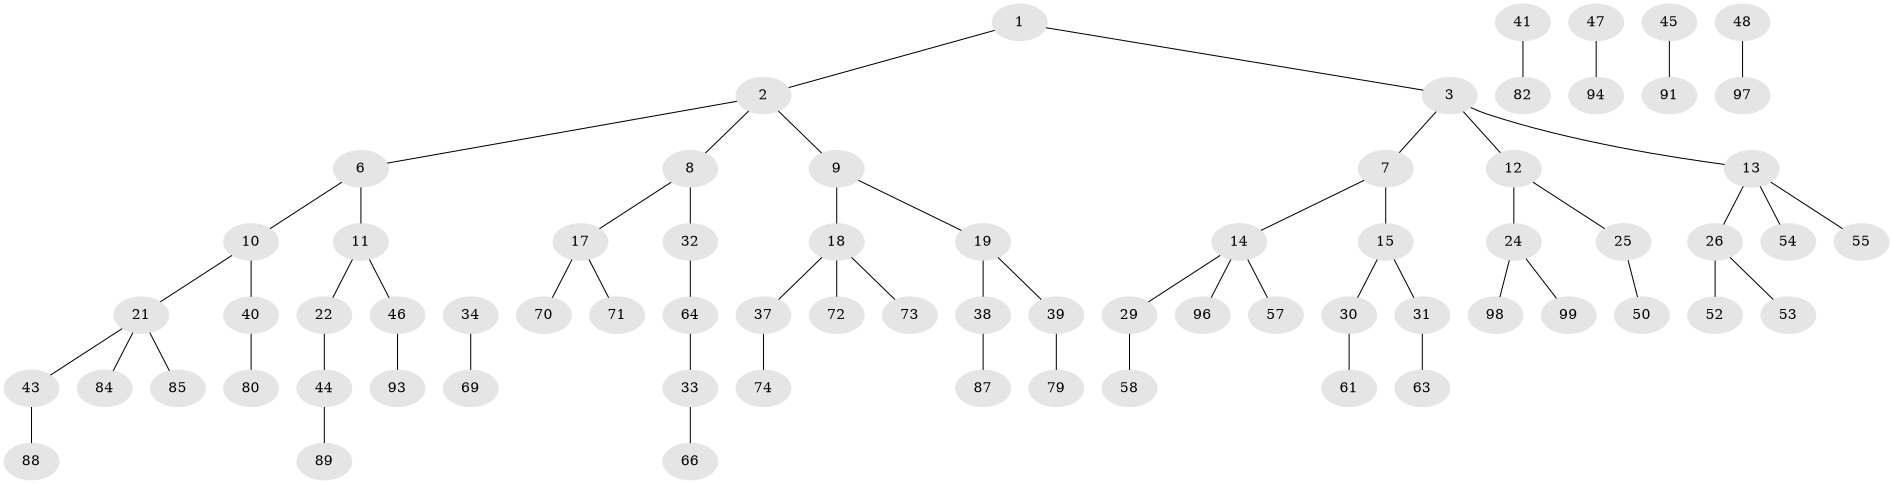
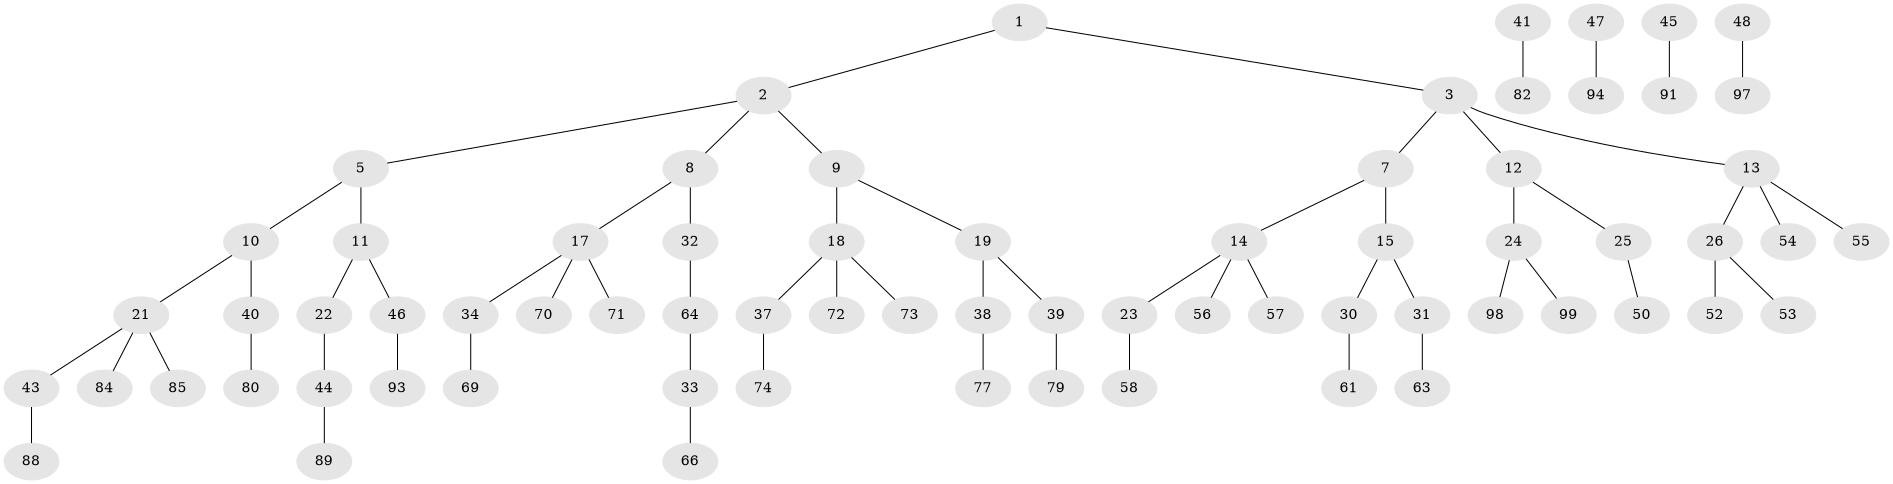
node "6": label "6" -> "5"
edge "17" -- "34": added
node "29": label "29" -> "23"
node "96": label "96" -> "56"
node "87": label "87" -> "77"
